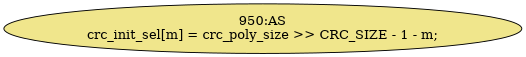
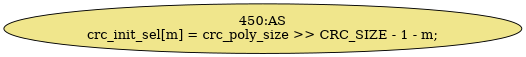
node "950:AS crc_init_sel[m] = crc_poly_size >> CRC_SIZE - 1 - m;": label "950:AS crc_init_sel[m] = crc_poly_size >> CRC_SIZE - 1 - m;" -> "450:AS crc_init_sel[m] = crc_poly_size >> CRC_SIZE - 1 - m;"
